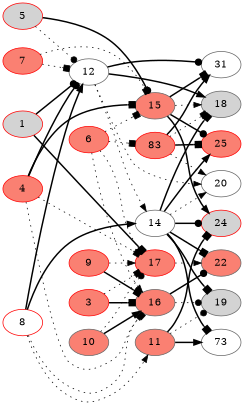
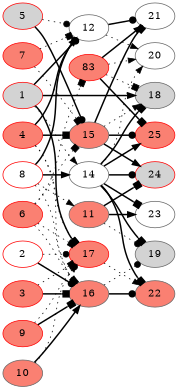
node "31": label "31" -> "21"
edge "12" -> "18": now "1" -> "18"
edge "12" -> "14": now "1" -> "14"
node "2": added
node "73": label "73" -> "23"
